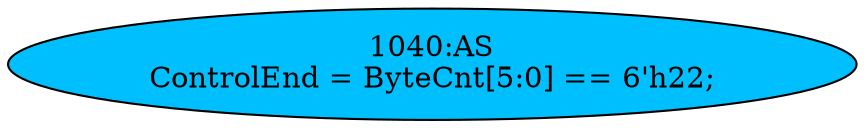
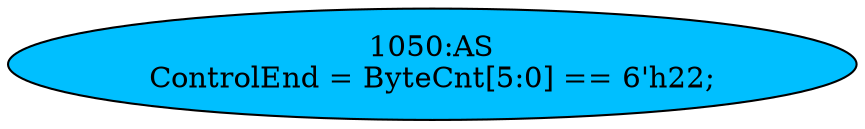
node "1040:AS ControlEnd = ByteCnt[5:0] == 6'h22;": label "1040:AS ControlEnd = ByteCnt[5:0] == 6'h22;" -> "1050:AS ControlEnd = ByteCnt[5:0] == 6'h22;"
